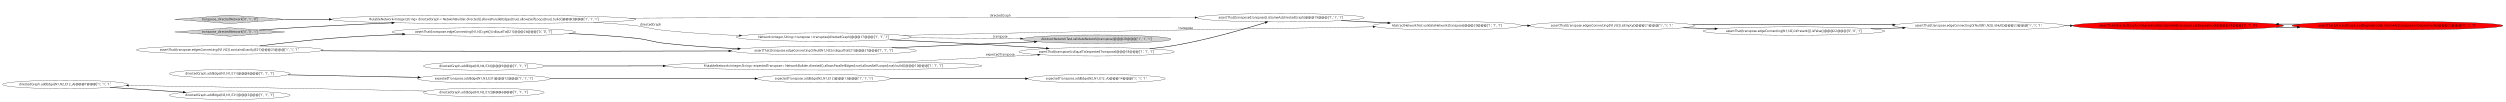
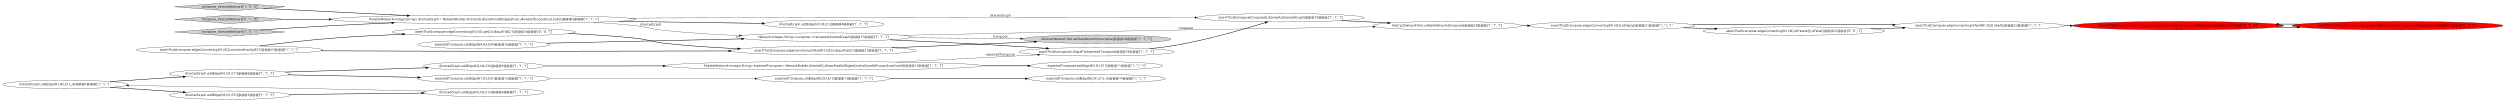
node "transpose_directedNetwork['1', '0', '0']": added
node "directedGraph.addEdge(N1,N3,E13)@@@4@@@['1', '1', '1']": added
node "expectedTranspose.addEdge(N4,N3,E34)@@@16@@@['1', '1', '1']": added
node "expectedTranspose.addEdge(N3,N1,E13)@@@11@@@['1', '1', '1']": added
edge "directedGraph.addEdge(N1,N1,E11)@@@8@@@['1', '1', '1']" -> "directedGraph.addEdge(N3,N4,E34)@@@9@@@['1', '1', '1']": added
edge "directedGraph.addEdge(N1,N2,E12_A)@@@7@@@['1', '1', '1']" -> "directedGraph.addEdge(N1,N1,E11)@@@8@@@['1', '1', '1']": added
edge "expectedTranspose.addEdge(N1,N3,E31)@@@12@@@['1', '1', '1']" -> "expectedTranspose.addEdge(N2,N1,E12)@@@13@@@['1', '1', '1']": style bold -> solid
edge "directedGraph.addEdge(N3,N1,E31)@@@5@@@['1', '1', '1']" -> "directedGraph.addEdge(N1,N2,E12)@@@6@@@['1', '1', '1']": added
